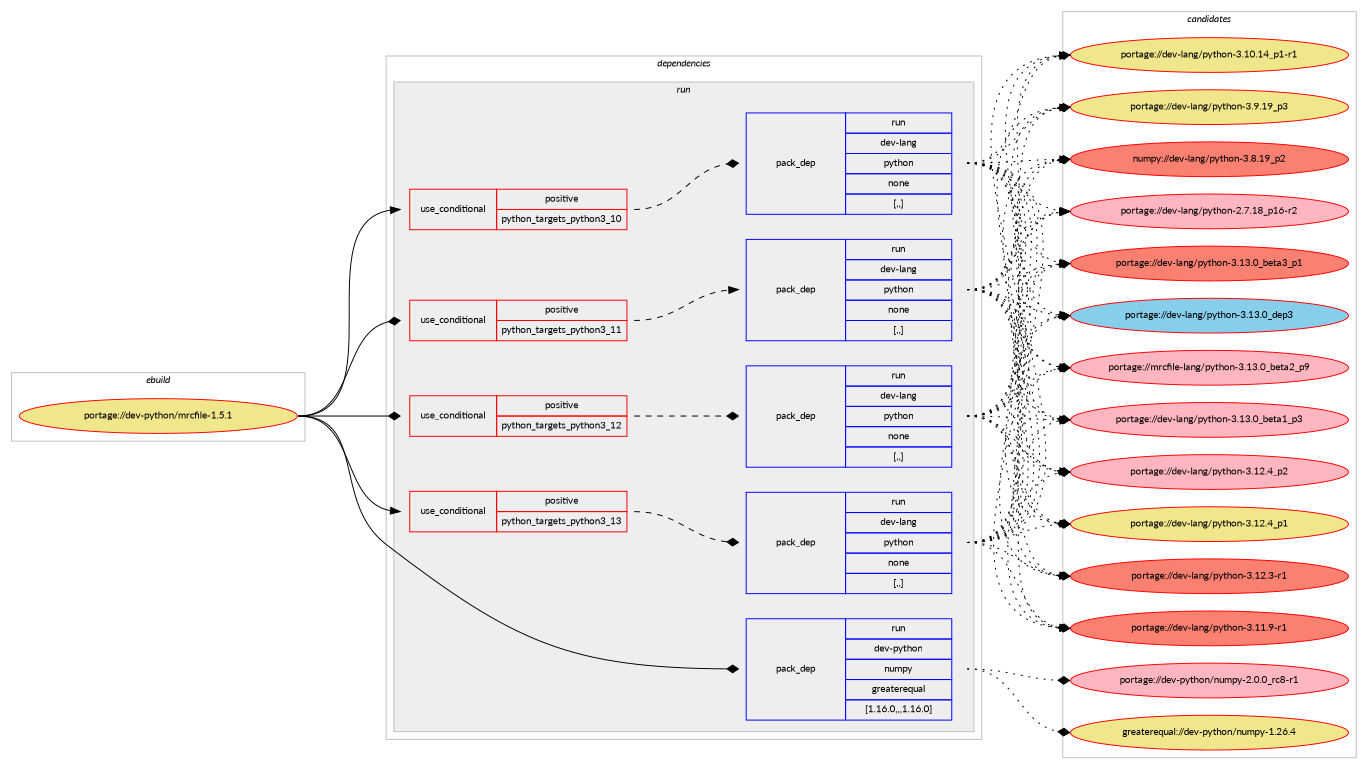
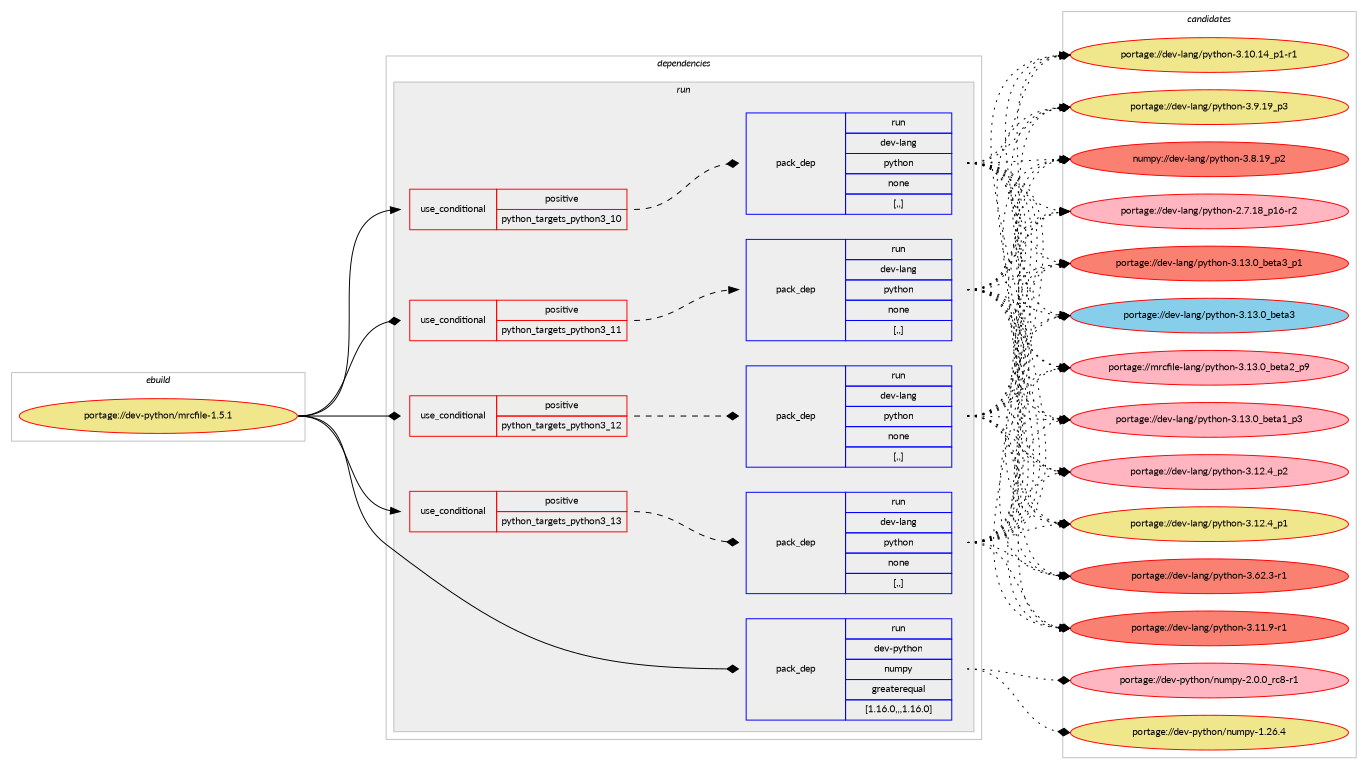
node "portage://dev-lang/python-3.13.0_dep3": label "portage://dev-lang/python-3.13.0_dep3" -> "portage://dev-lang/python-3.13.0_beta3"
node "portage://dev-lang/python-3.12.3-r1": label "portage://dev-lang/python-3.12.3-r1" -> "portage://dev-lang/python-3.62.3-r1"
node "greaterequal://dev-python/numpy-1.26.4": label "greaterequal://dev-python/numpy-1.26.4" -> "portage://dev-python/numpy-1.26.4"
